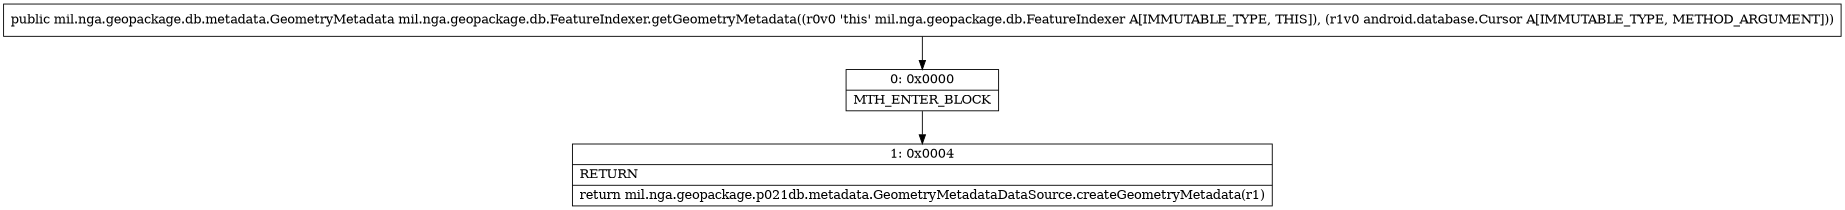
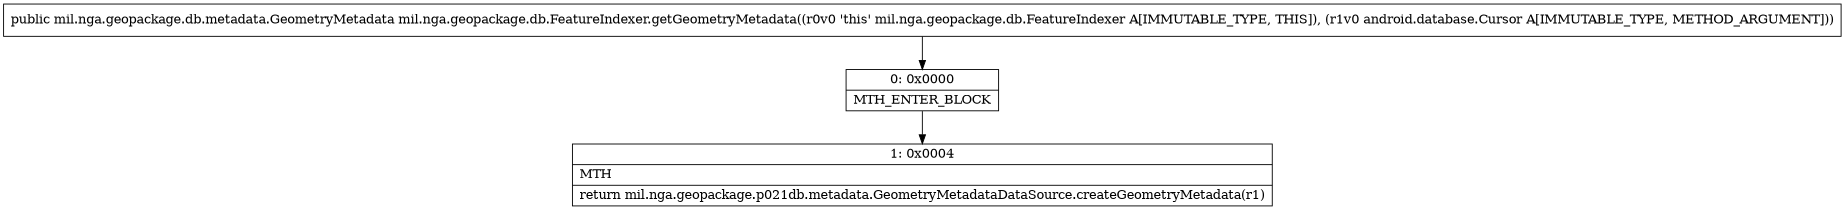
node "1: 0x0004": text "RETURN" -> "MTH"
